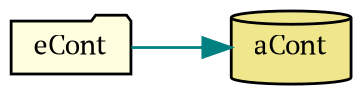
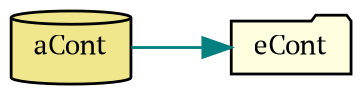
edge "eCont" -> "aCont": reversed
